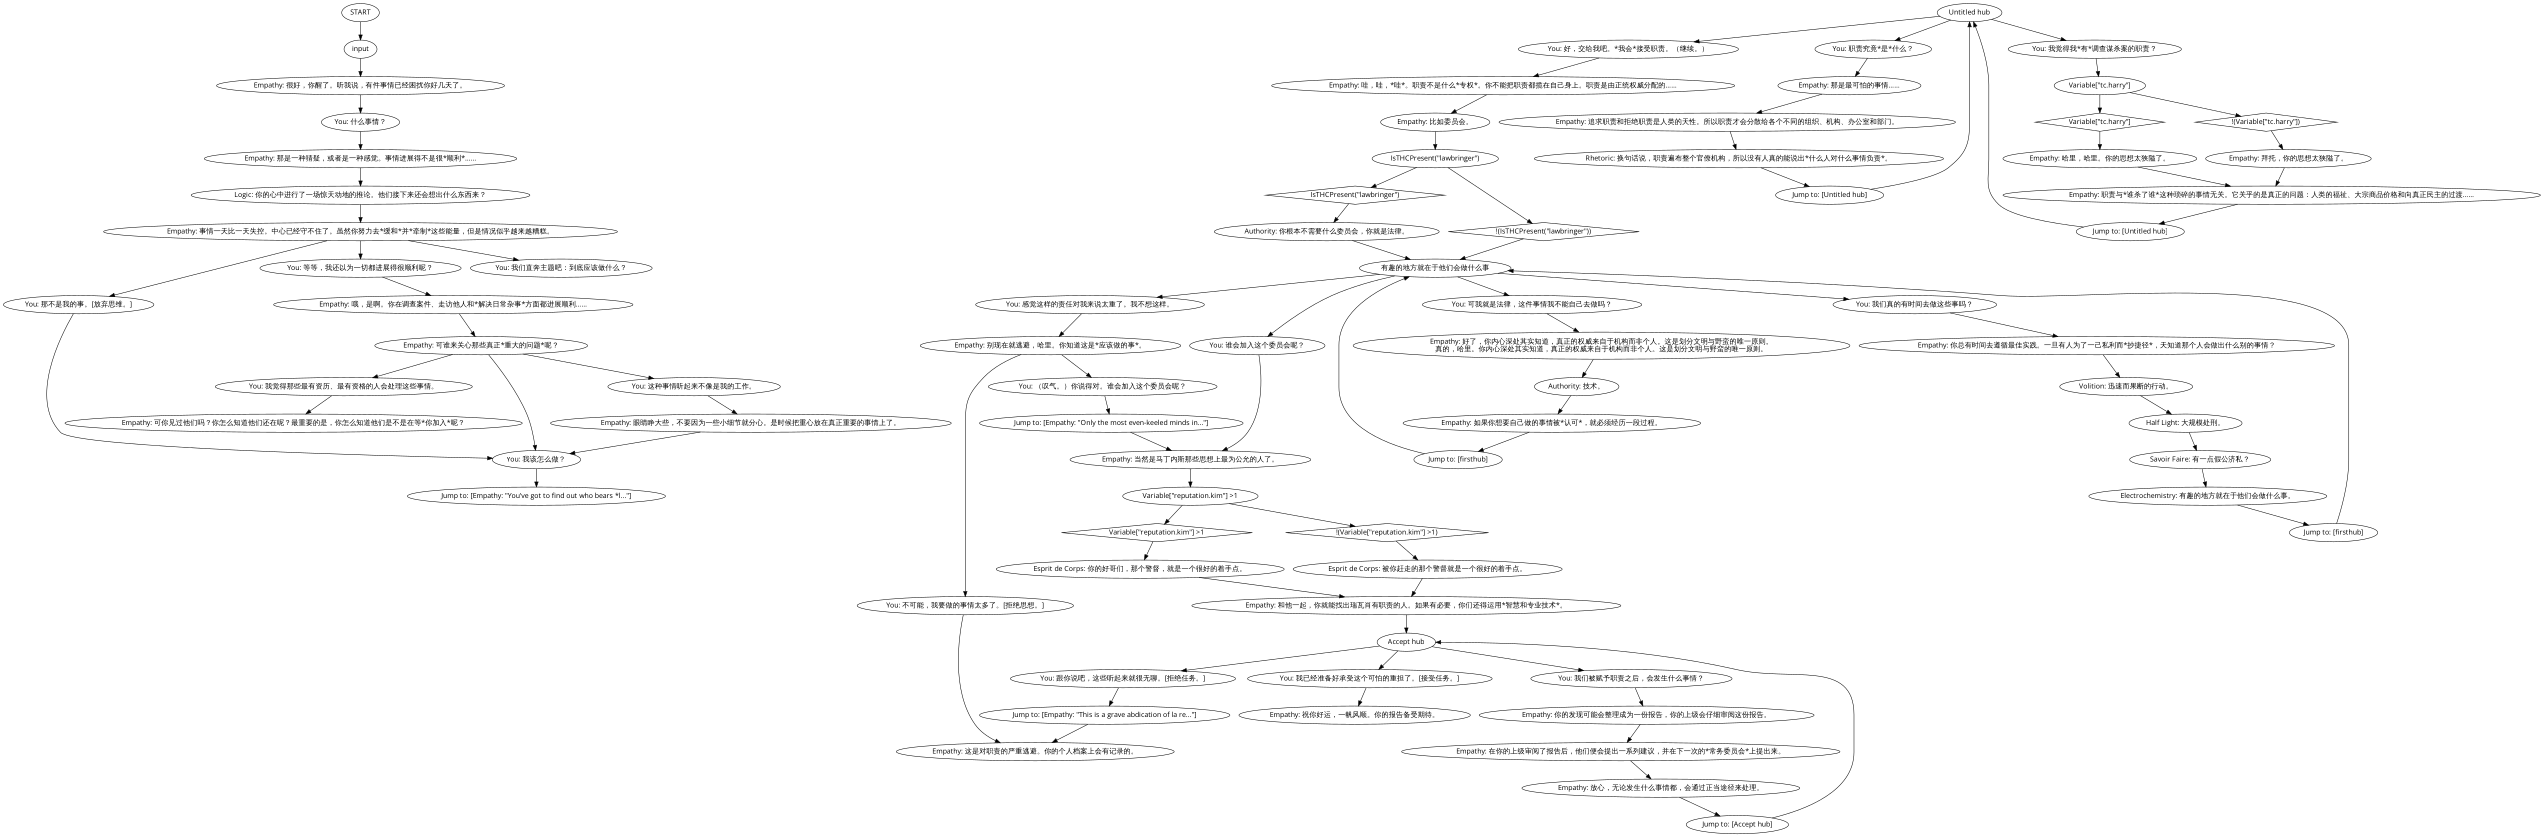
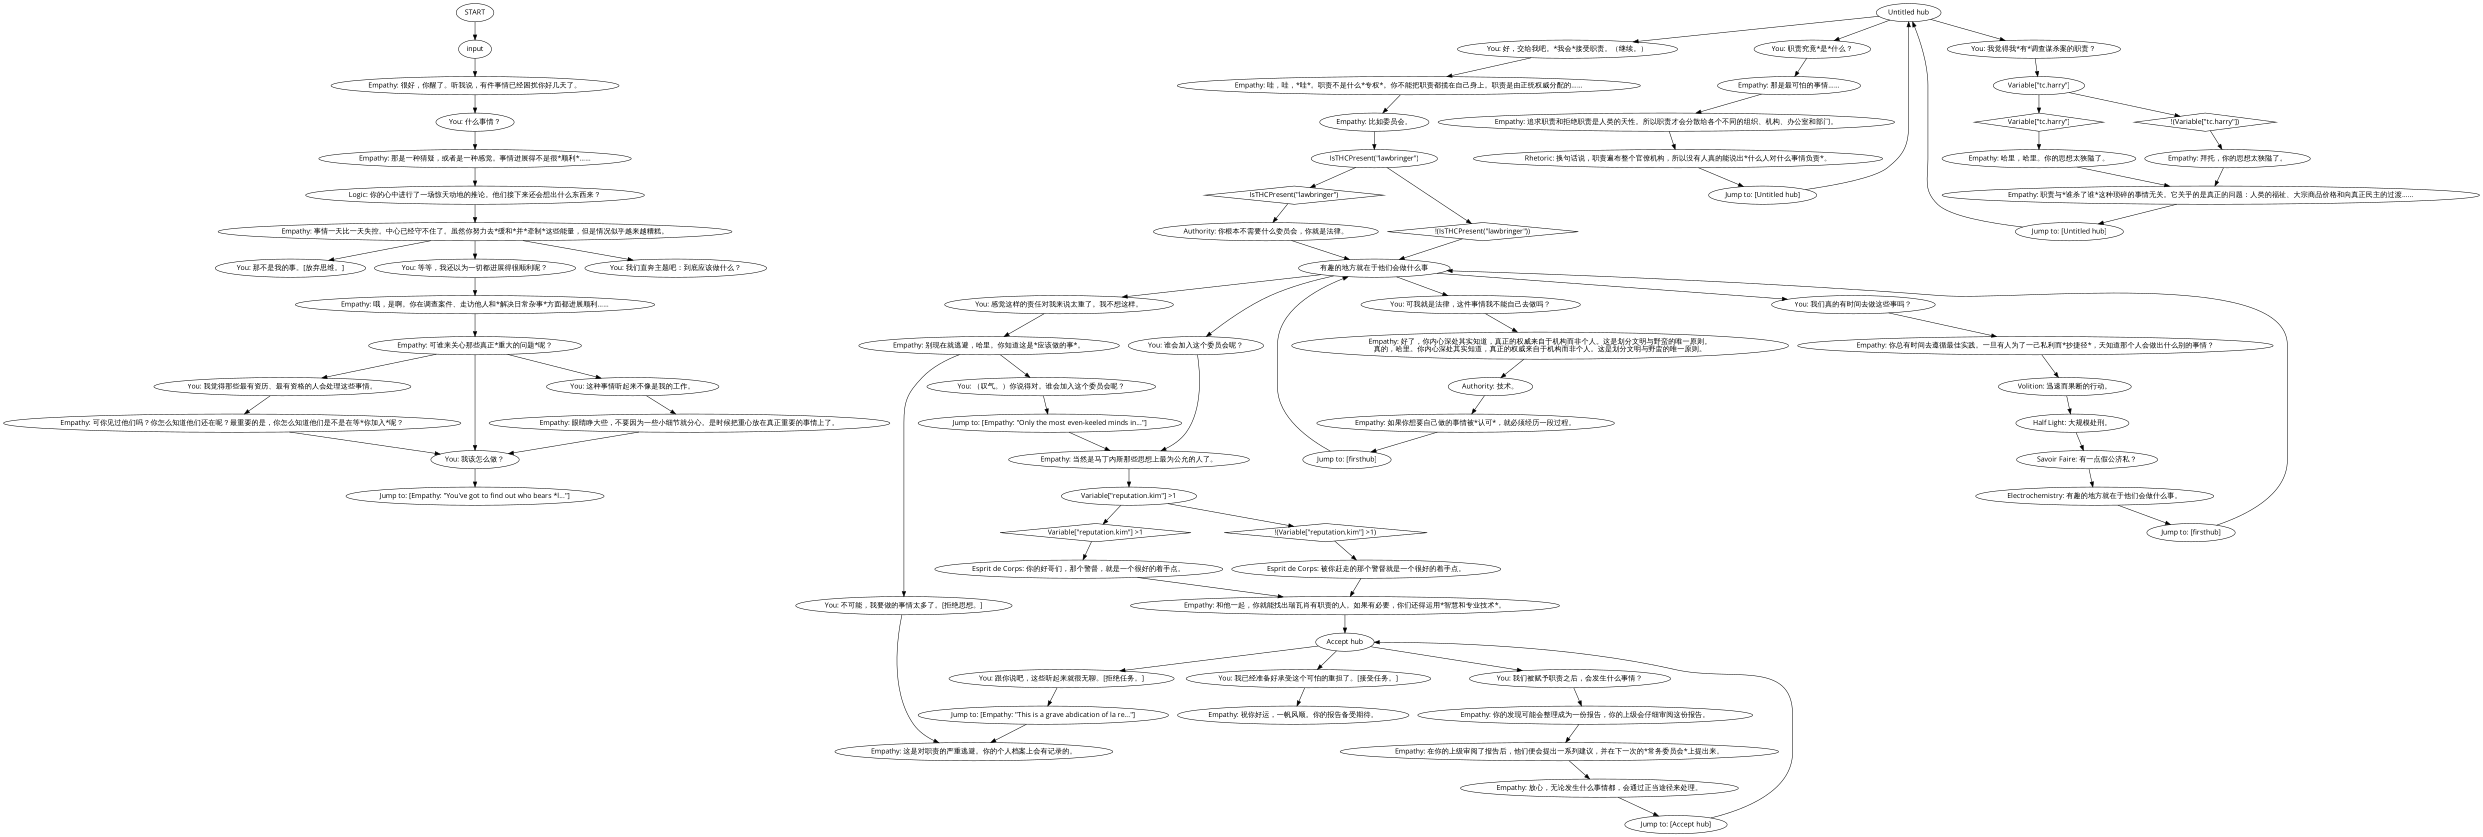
edge "You: 那不是我的事。[放弃思维。]" -> "You: 我该怎么做？": now "Empathy: 可你见过他们吗？你怎么知道他们还在呢？最重要的是，你怎么知道他们是不是在等*你加入*呢？" -> "You: 我该怎么做？"
